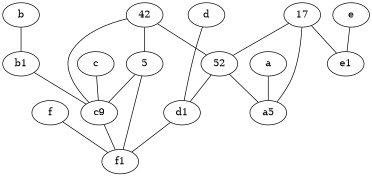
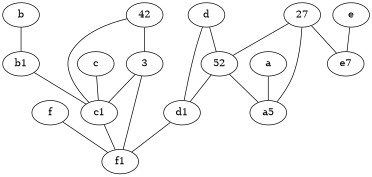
node "17": label "17" -> "27"
edge "42" -- "52": now "d" -- "52"
node "5": label "5" -> "3"
node "e1": label "e1" -> "e7"
node "c9": label "c9" -> "c1"
